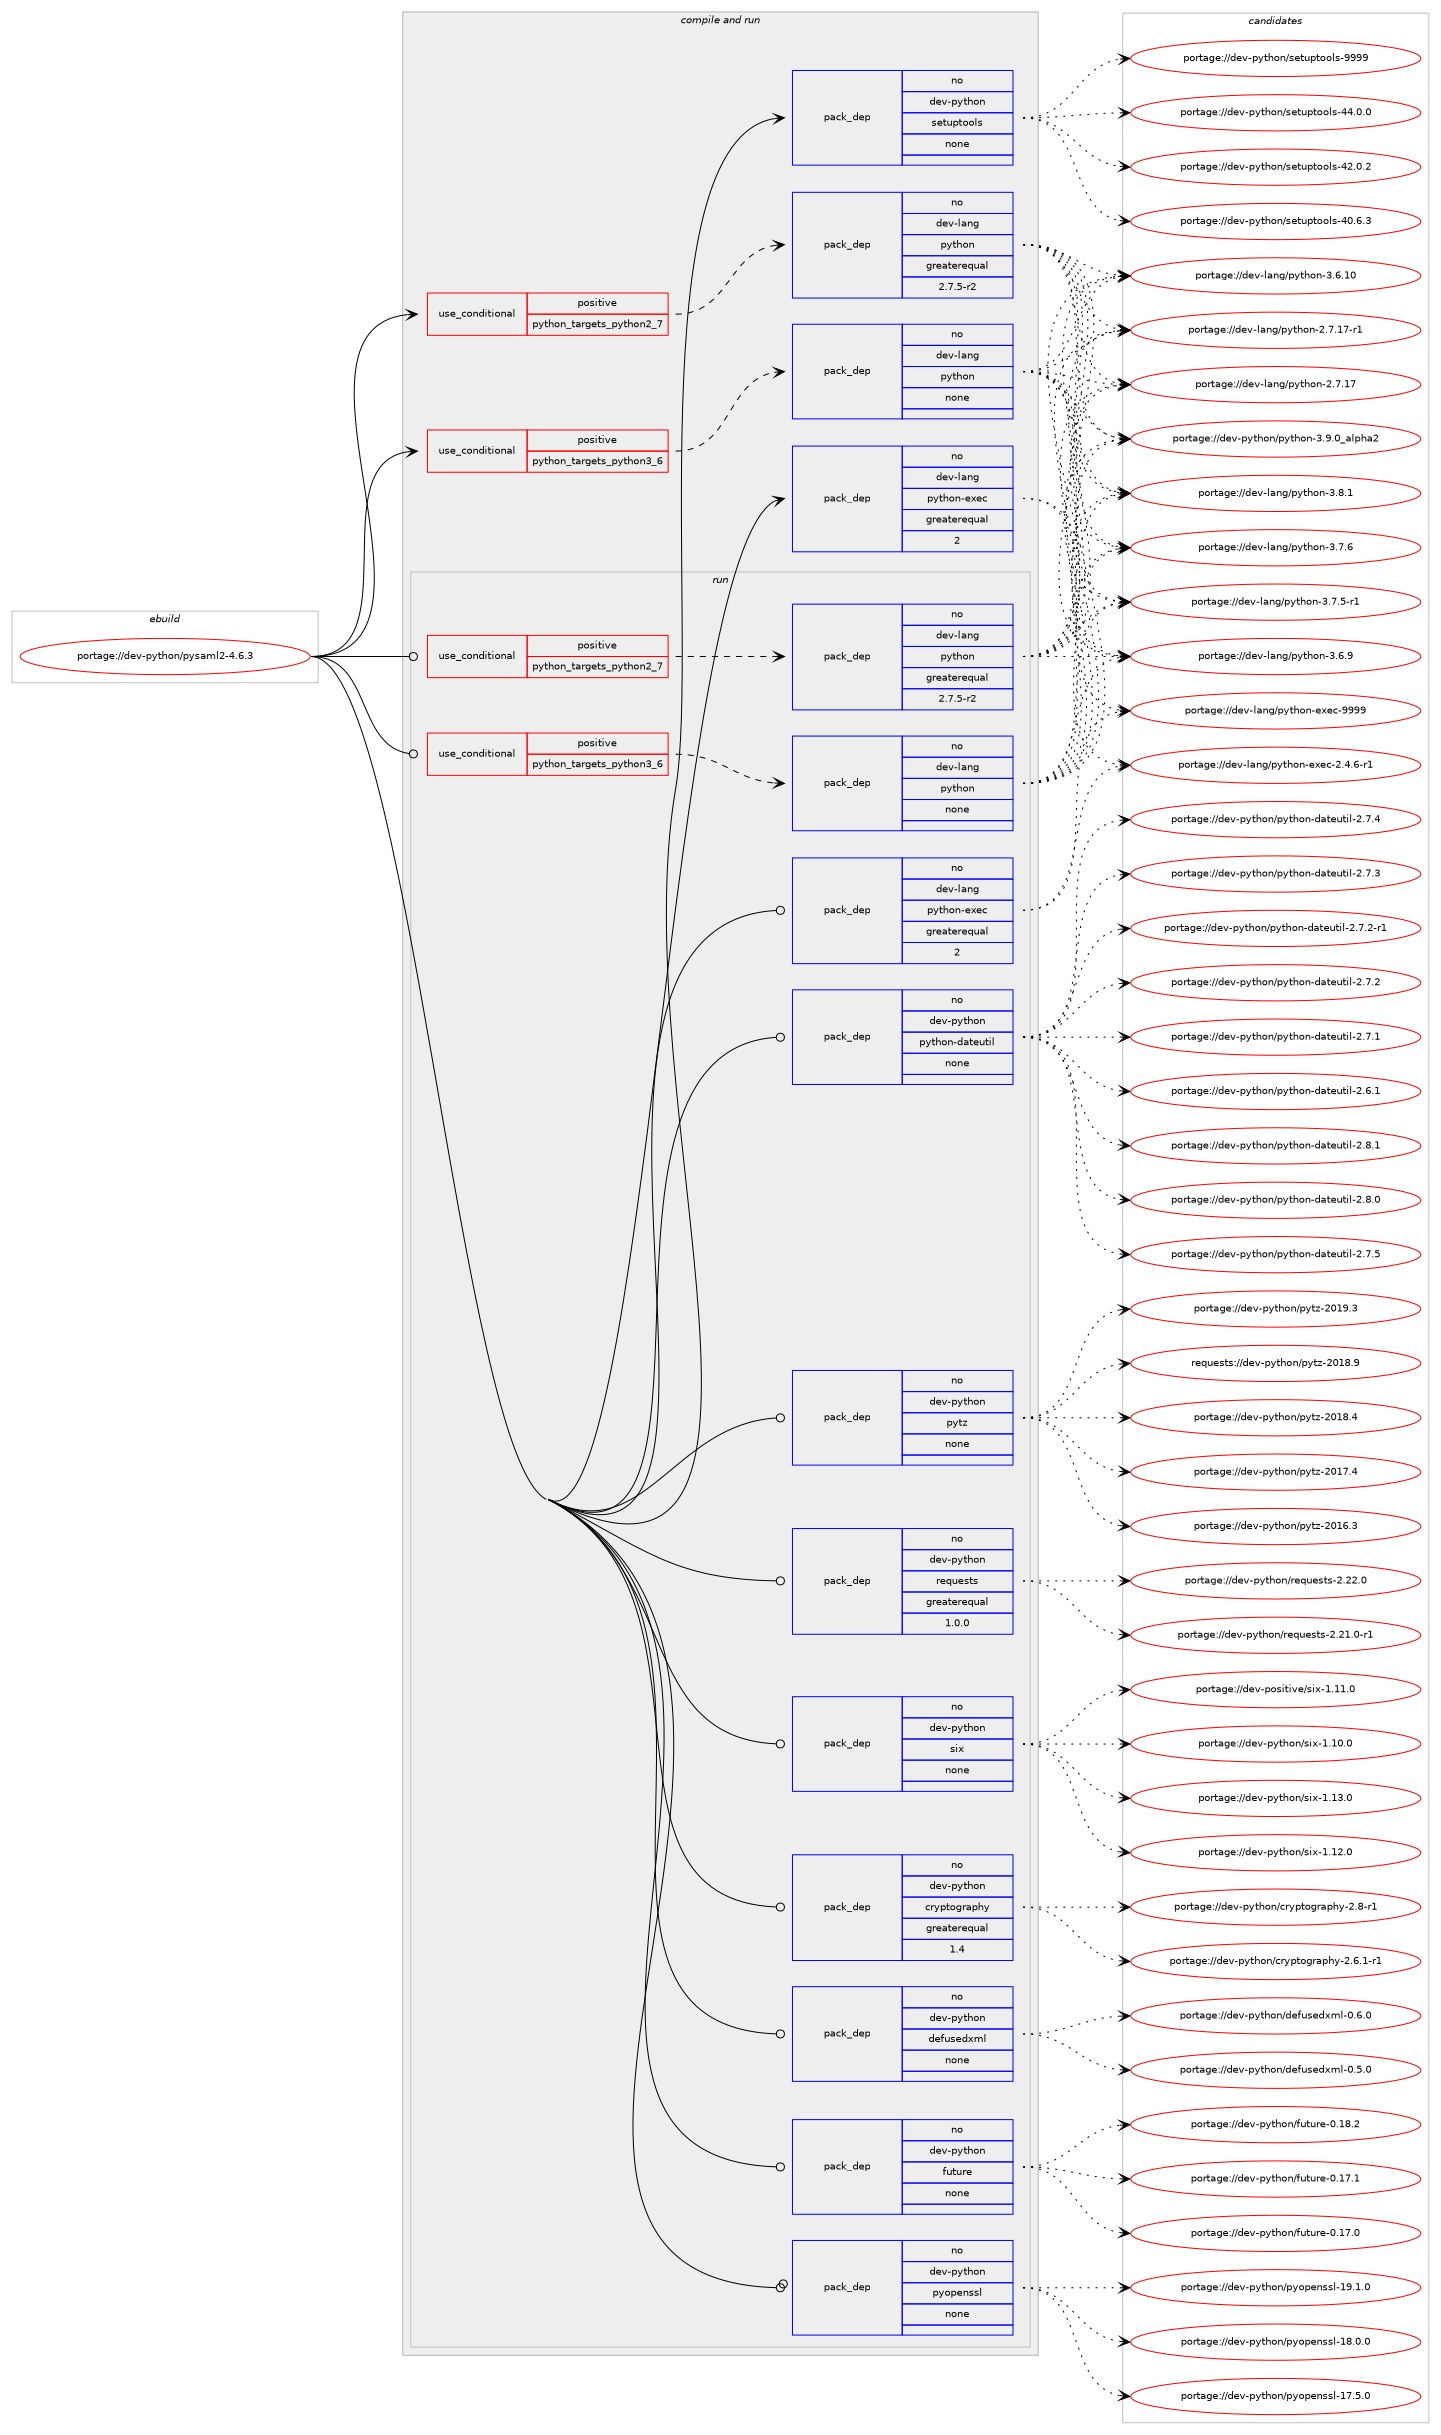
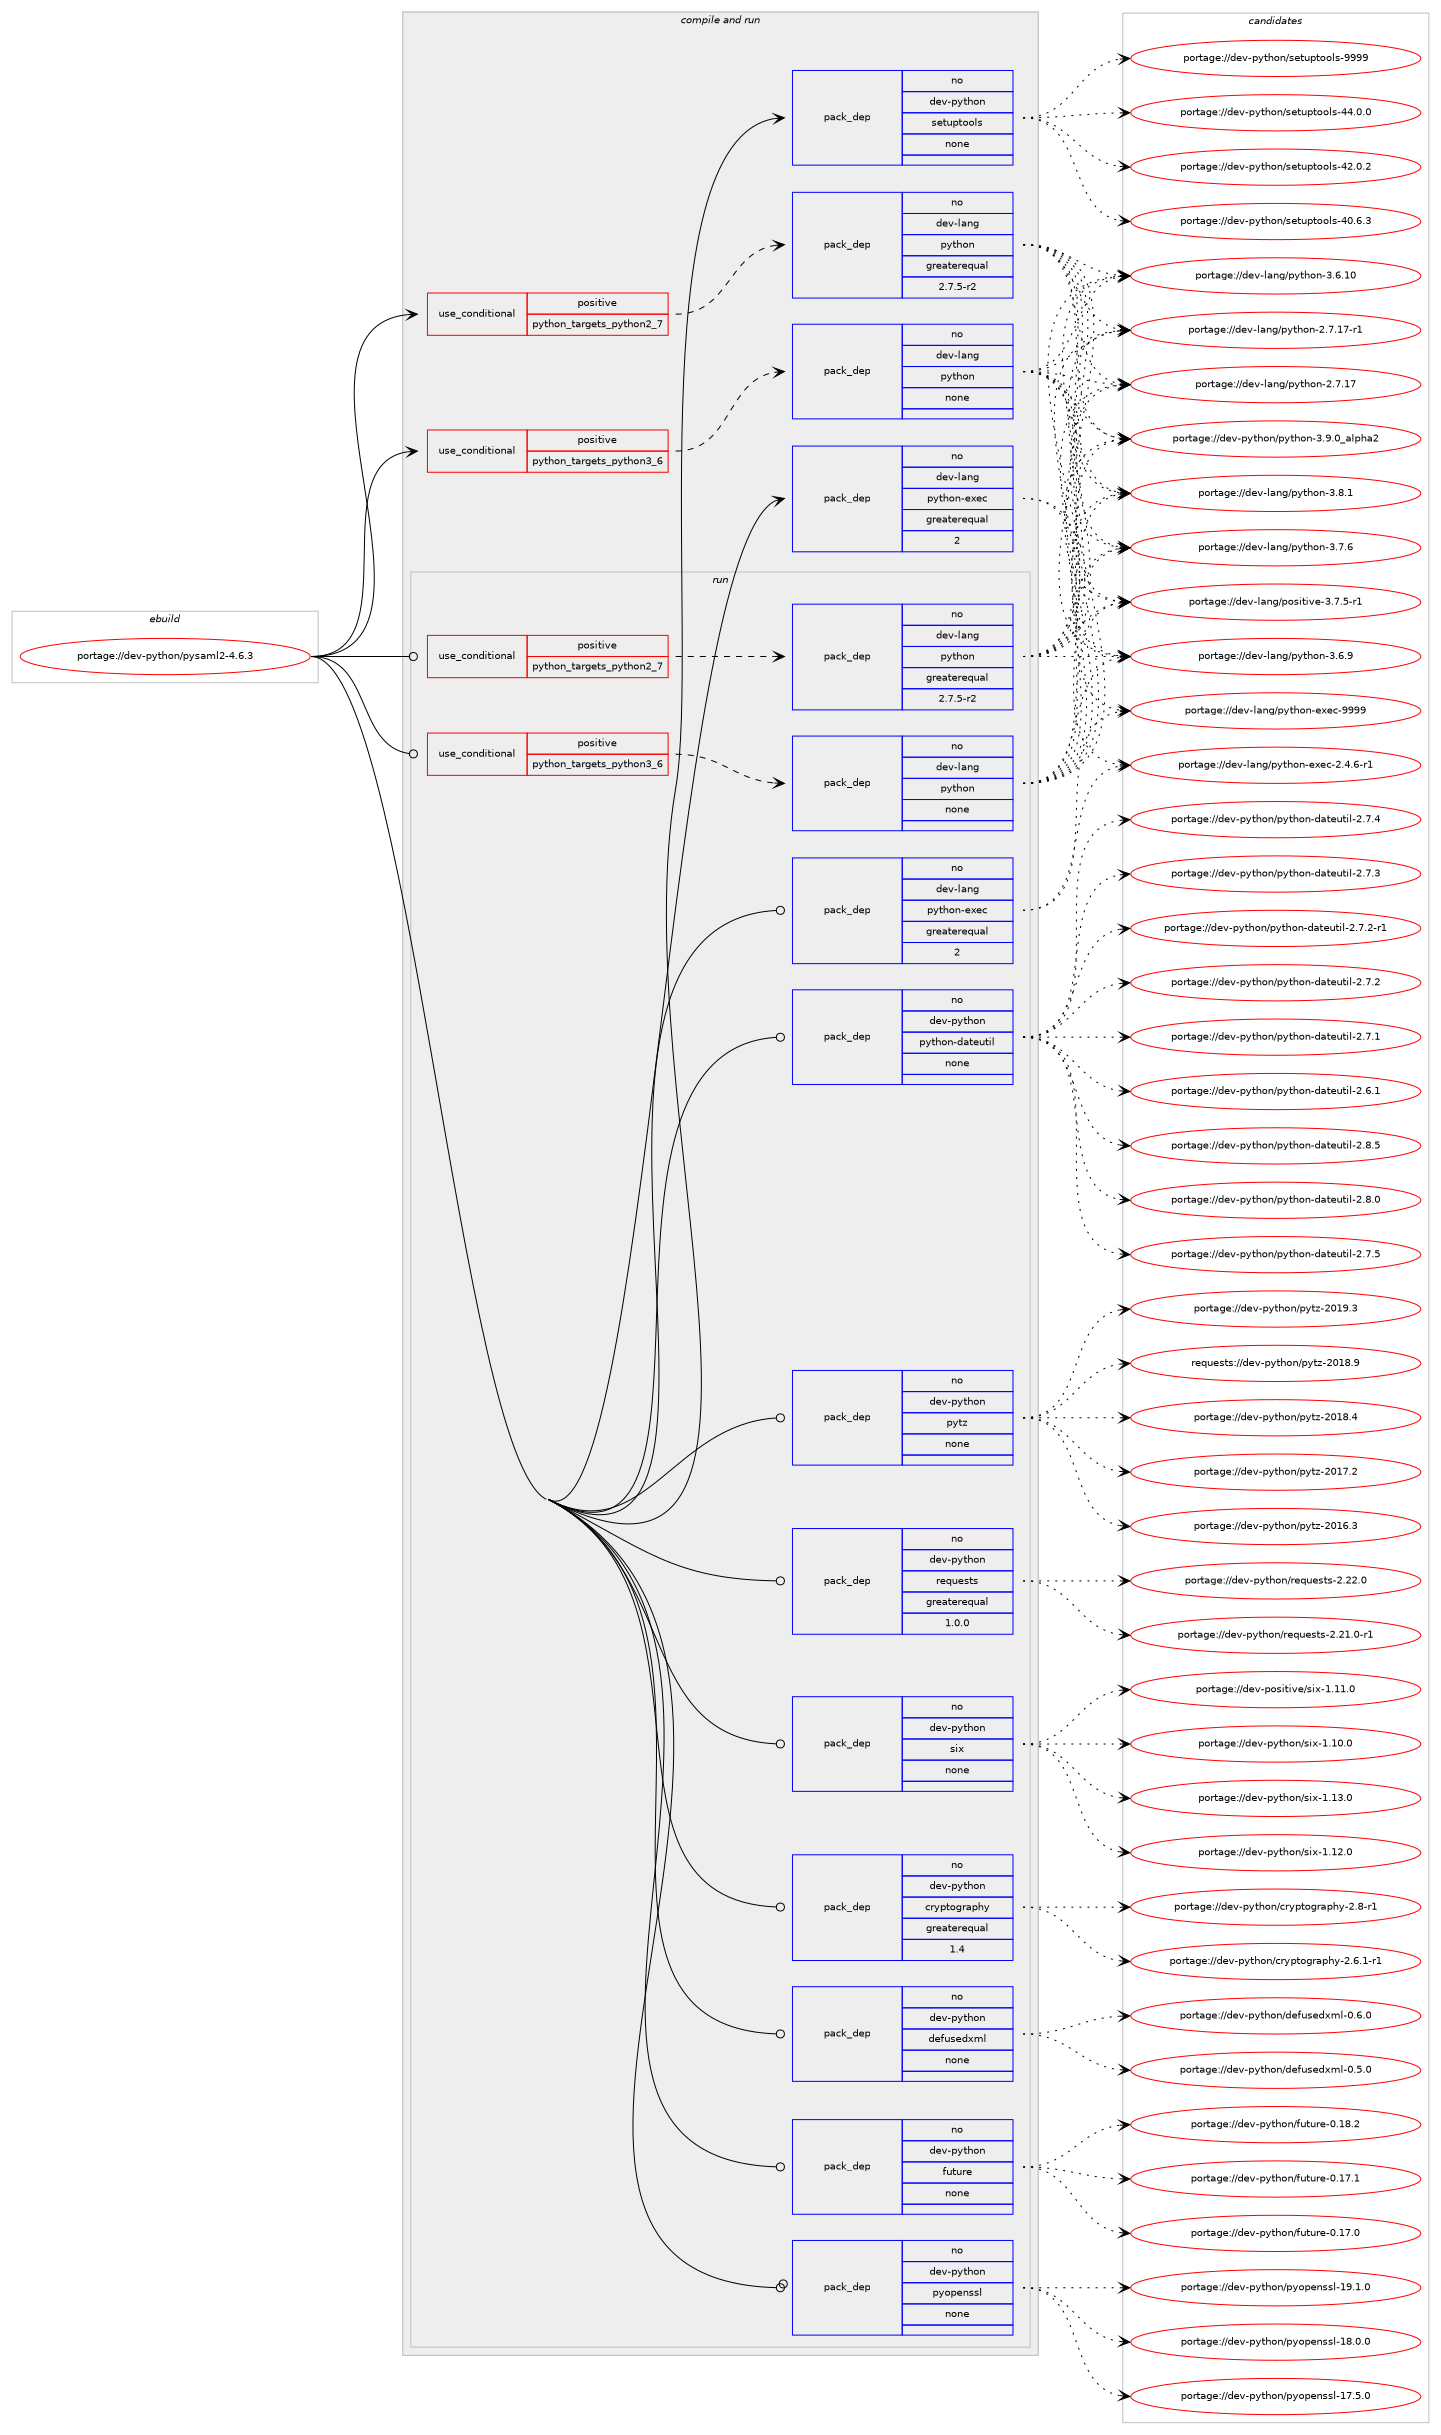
node "portage://dev-lang/python-3.7.5-r1": label "portage://dev-lang/python-3.7.5-r1" -> "portage://dev-lang/positive-3.7.5-r1"
node "portage://dev-python/python-dateutil-2.8.1": label "portage://dev-python/python-dateutil-2.8.1" -> "portage://dev-python/python-dateutil-2.8.5"
node "portage://dev-python/pytz-2017.4": label "portage://dev-python/pytz-2017.4" -> "portage://dev-python/pytz-2017.2"
